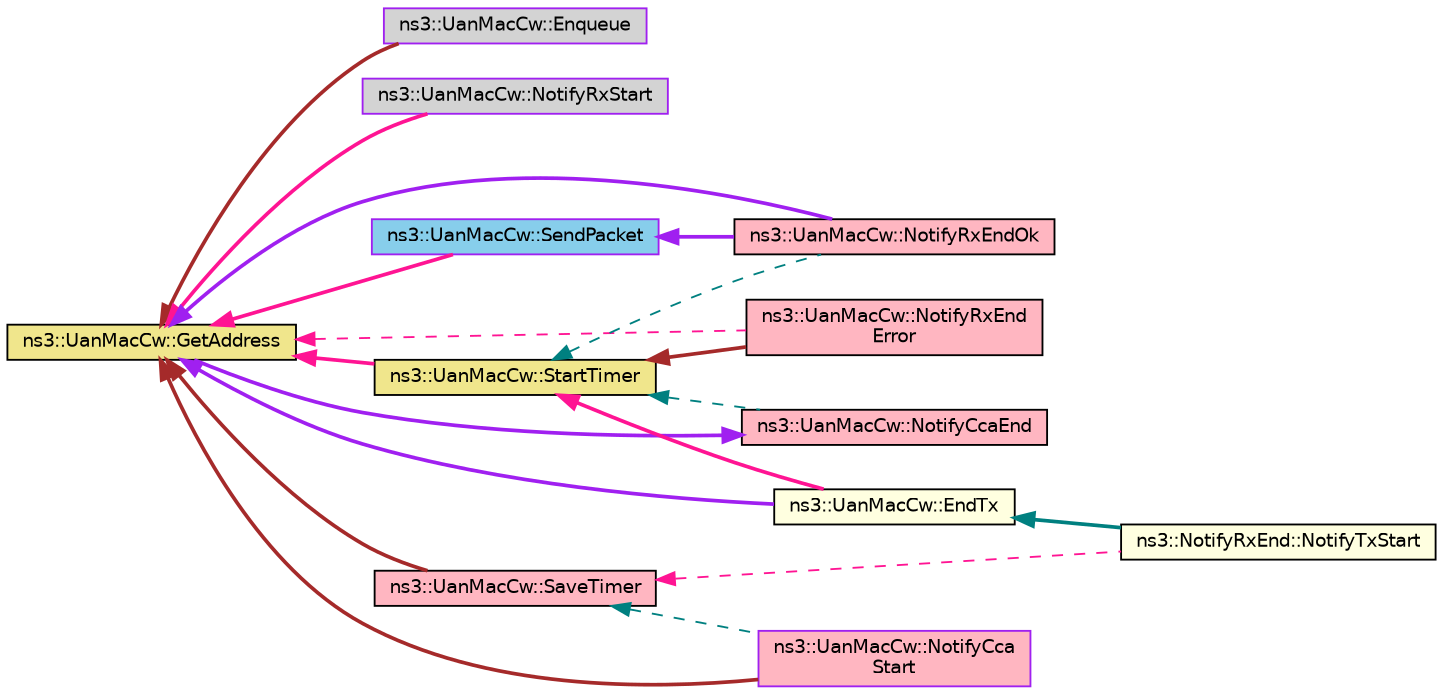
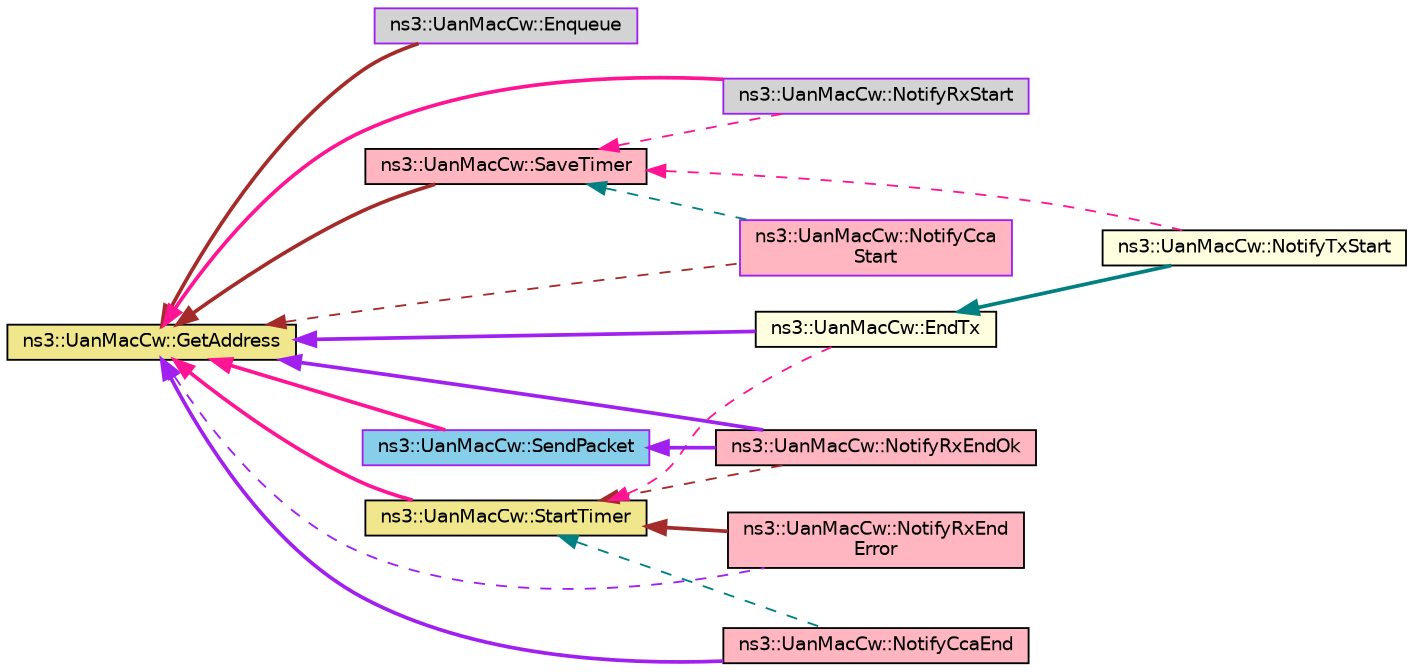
edge "ns3::UanMacCw::NotifyRxStart" -> "ns3::UanMacCw::SaveTimer": added
edge "ns3::UanMacCw::NotifyRxEndOk" -> "ns3::UanMacCw::StartTimer": color teal -> brown
edge "ns3::UanMacCw::NotifyRxEnd Error" -> "ns3::UanMacCw::GetAddress": color deeppink -> purple
edge "ns3::UanMacCw::GetAddress" -> "ns3::UanMacCw::NotifyCcaEnd": reversed
edge "ns3::UanMacCw::EndTx" -> "ns3::UanMacCw::StartTimer": style bold -> dashed
node "ns3::NotifyRxEnd::NotifyTxStart": label "ns3::NotifyRxEnd::NotifyTxStart" -> "ns3::UanMacCw::NotifyTxStart"
edge "ns3::UanMacCw::NotifyCca Start" -> "ns3::UanMacCw::GetAddress": style bold -> dashed
